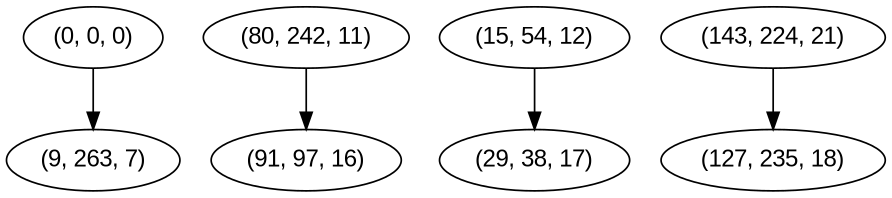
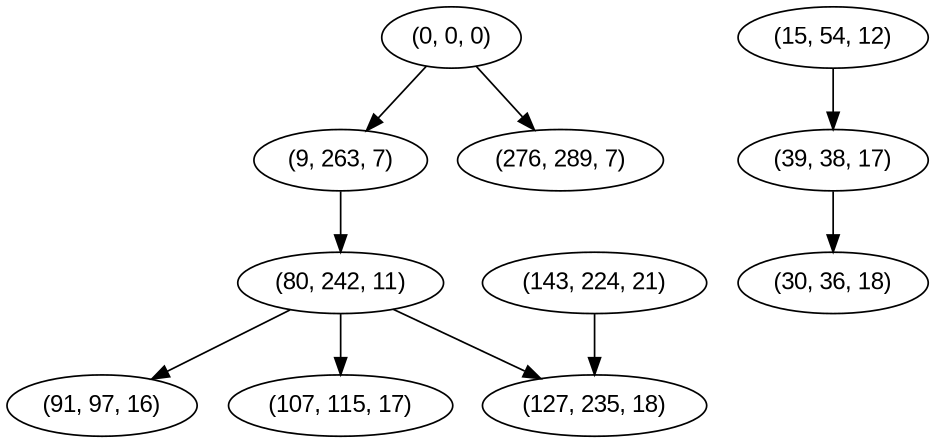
node "(29, 38, 17)": label "(29, 38, 17)" -> "(39, 38, 17)"
node "(276, 289, 7)": added
edge "(9, 263, 7)" -> "(80, 242, 11)": added
node "(30, 36, 18)": added
edge "(80, 242, 11)" -> "(127, 235, 18)": added
node "(107, 115, 17)": added
